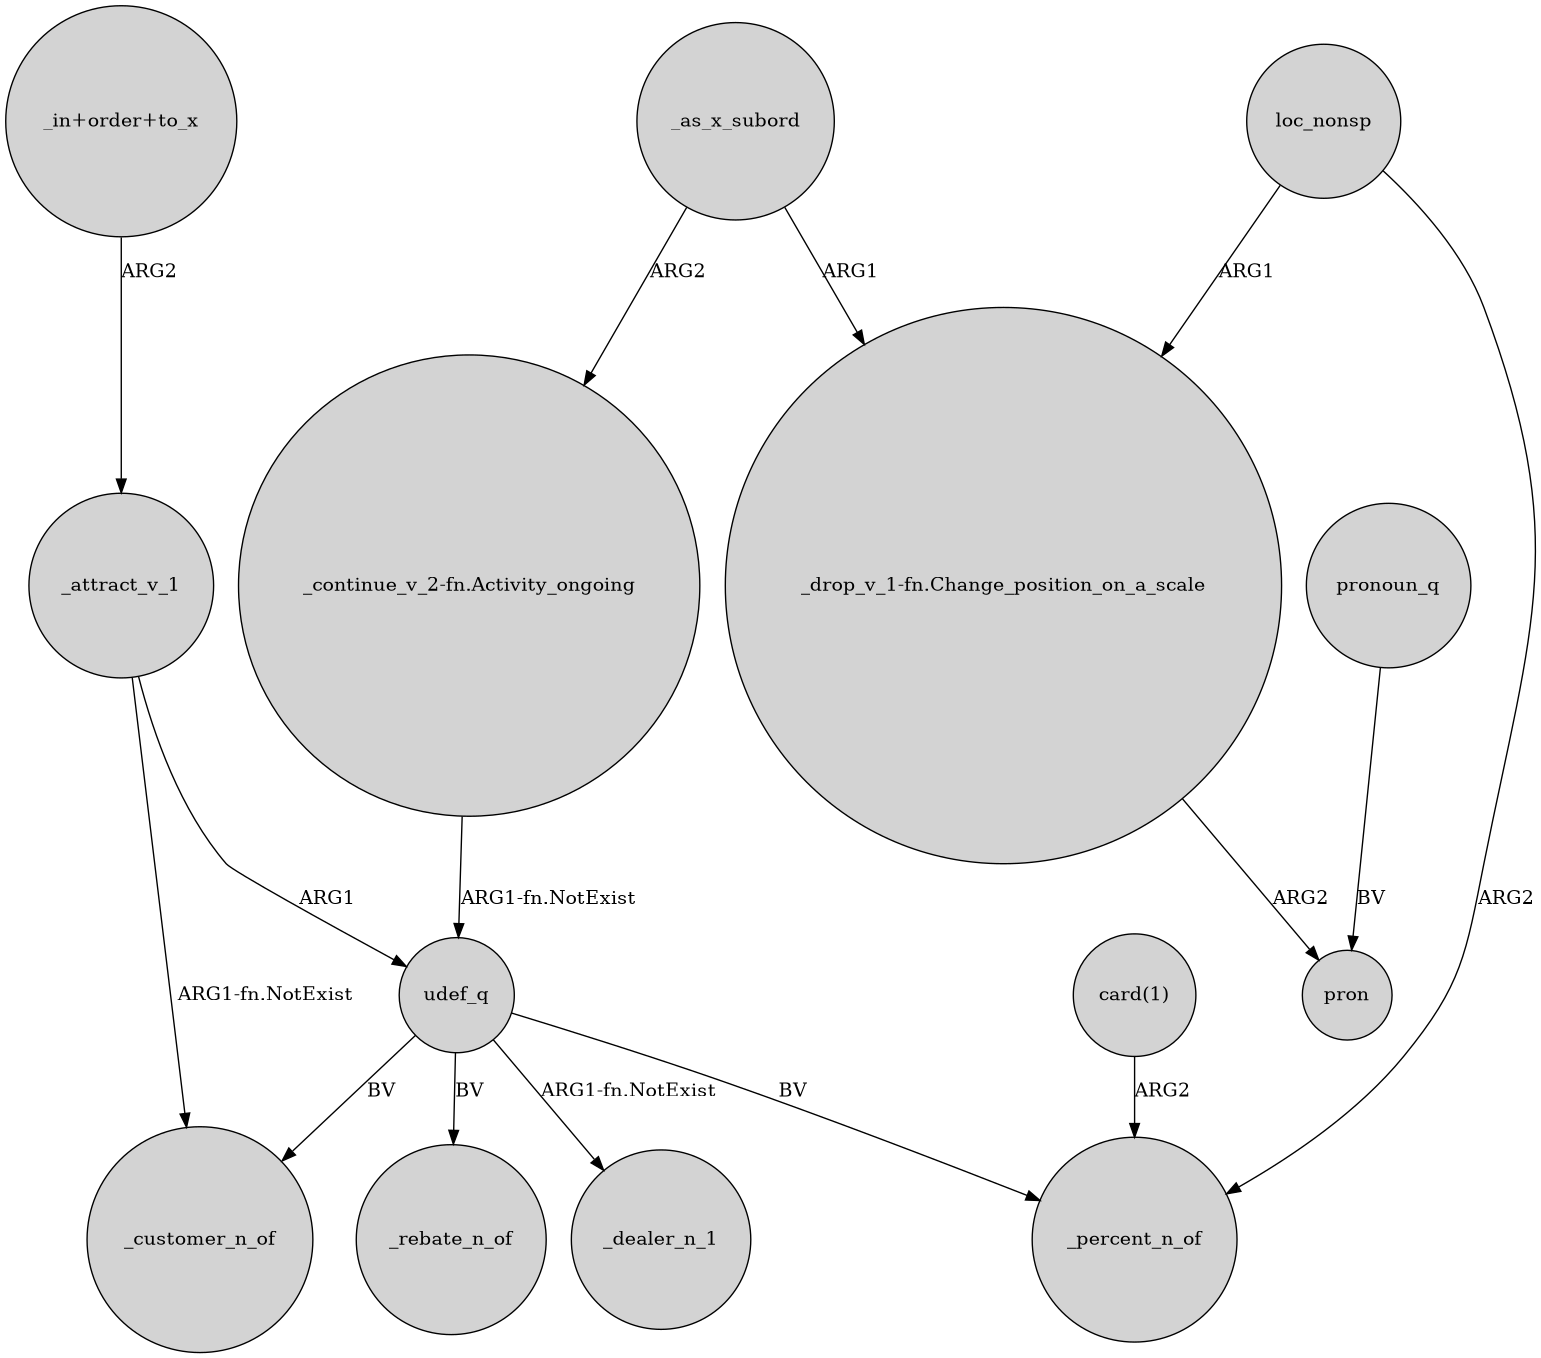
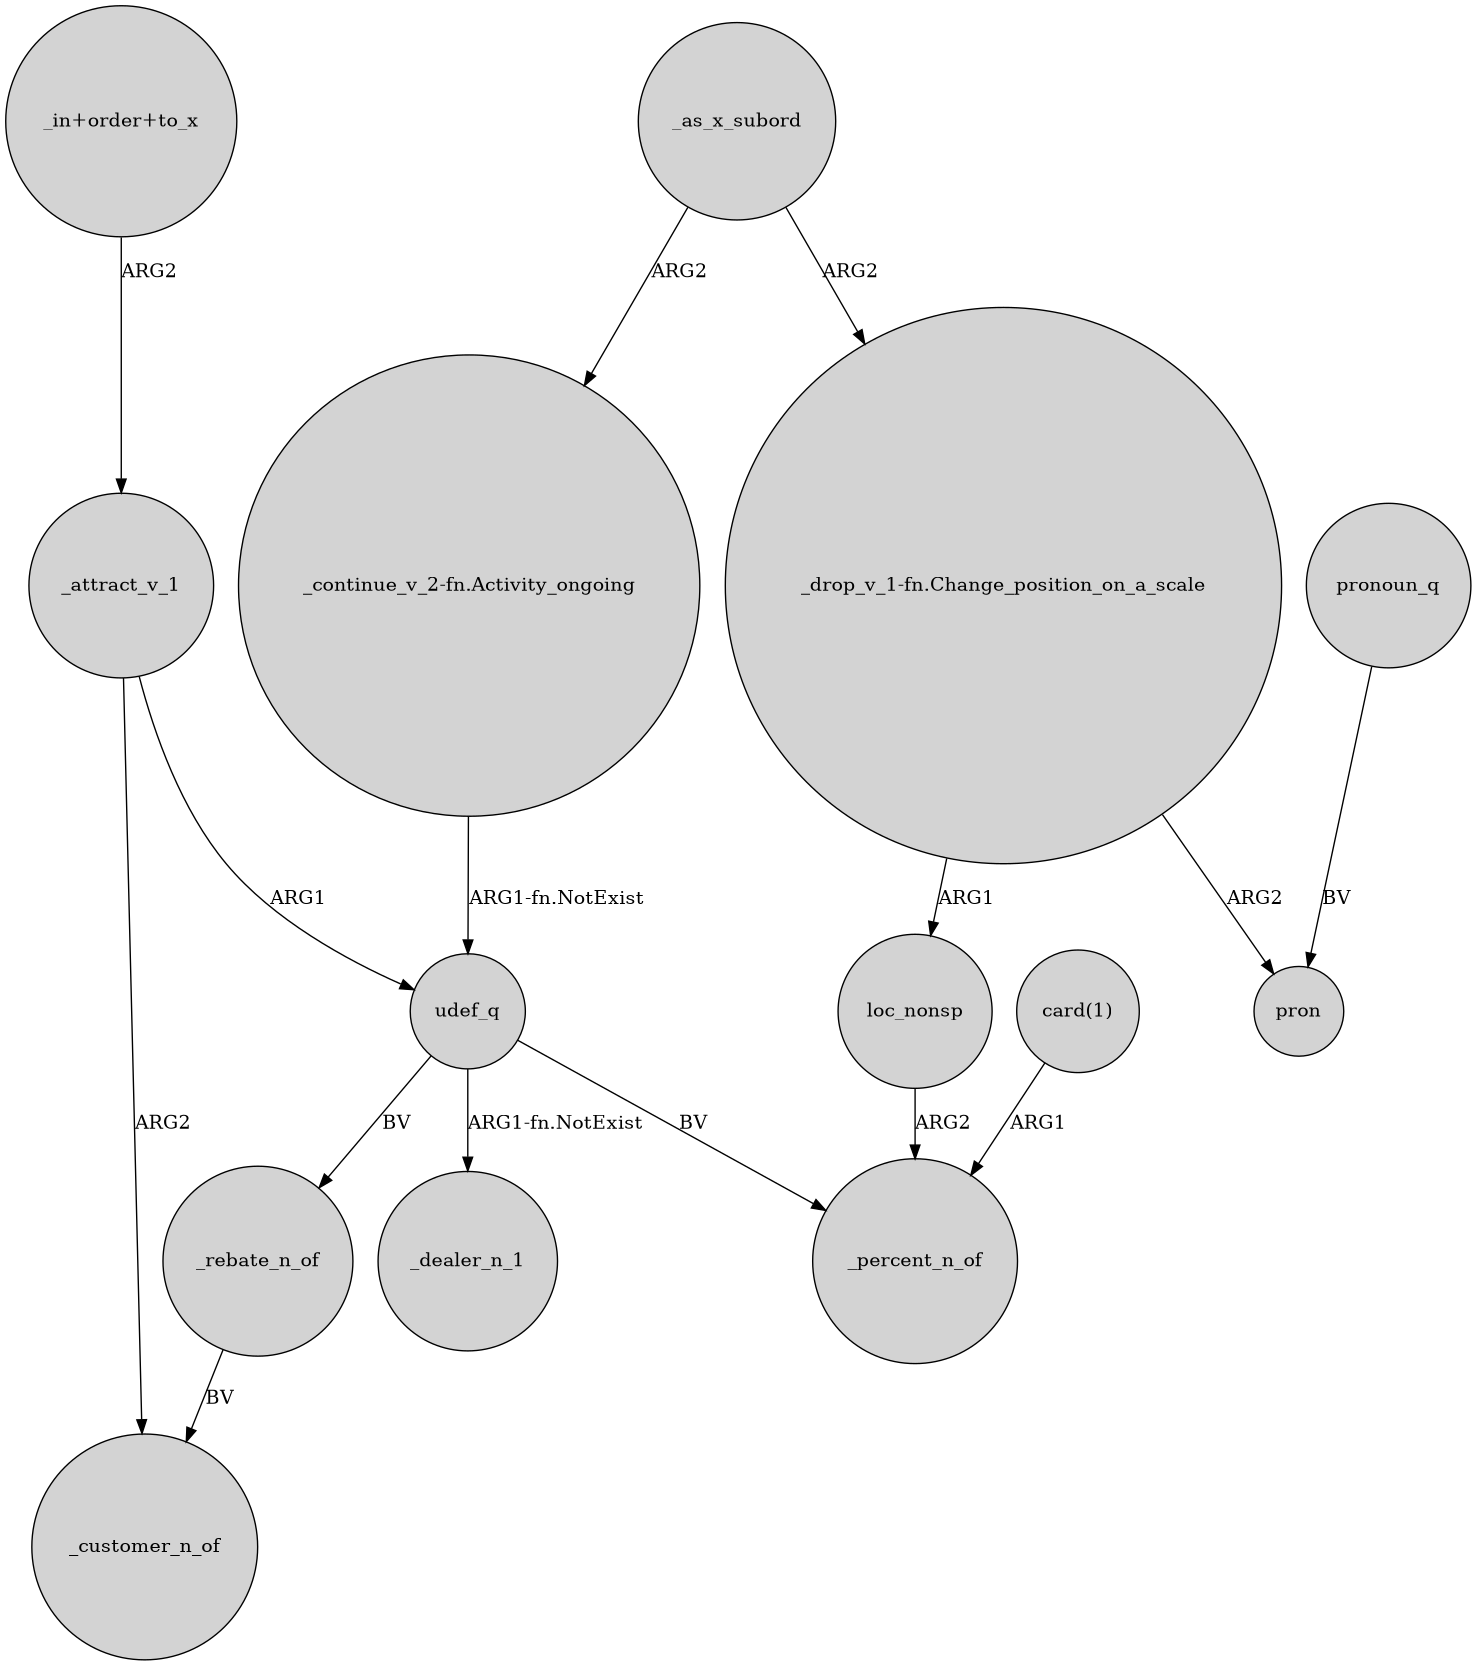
edge "loc_nonsp" -> "_drop_v_1-fn.Change_position_on_a_scale": reversed
edge "_as_x_subord" -> "_drop_v_1-fn.Change_position_on_a_scale": label "ARG1" -> "ARG2"
edge "_attract_v_1" -> "_customer_n_of": label "ARG1-fn.NotExist" -> "ARG2"
edge "card(1)" -> "_percent_n_of": label "ARG2" -> "ARG1"
edge "udef_q" -> "_customer_n_of": now "_rebate_n_of" -> "_customer_n_of"
